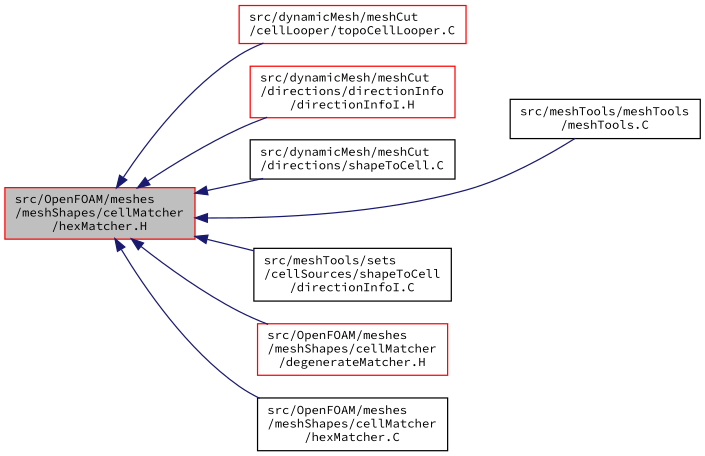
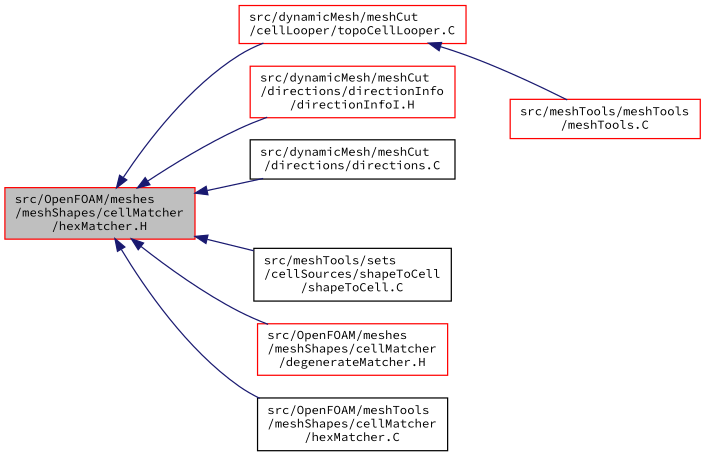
node "src/meshTools/meshTools /meshTools.C": color black -> red
node "src/dynamicMesh/meshCut /directions/shapeToCell.C": label "src/dynamicMesh/meshCut /directions/shapeToCell.C" -> "src/dynamicMesh/meshCut /directions/directions.C"
edge "src/meshTools/meshTools /meshTools.C" -> "src/OpenFOAM/meshes /meshShapes/cellMatcher /hexMatcher.H": now "src/meshTools/meshTools /meshTools.C" -> "src/dynamicMesh/meshCut /cellLooper/topoCellLooper.C"
node "src/meshTools/sets /cellSources/shapeToCell /directionInfoI.C": label "src/meshTools/sets /cellSources/shapeToCell /directionInfoI.C" -> "src/meshTools/sets /cellSources/shapeToCell /shapeToCell.C"
node "src/OpenFOAM/meshes /meshShapes/cellMatcher /hexMatcher.C": label "src/OpenFOAM/meshes /meshShapes/cellMatcher /hexMatcher.C" -> "src/OpenFOAM/meshTools /meshShapes/cellMatcher /hexMatcher.C"
